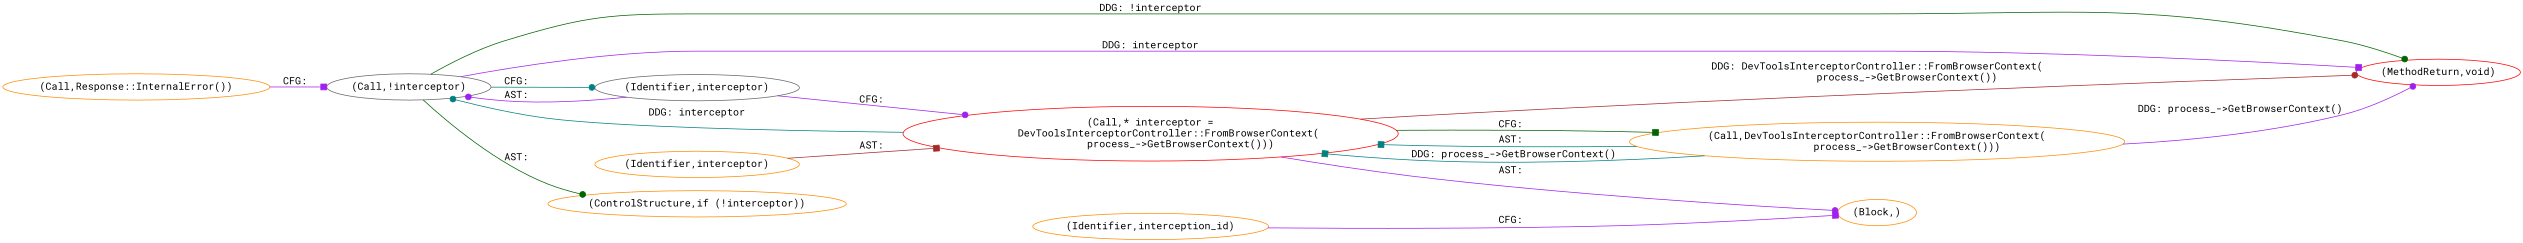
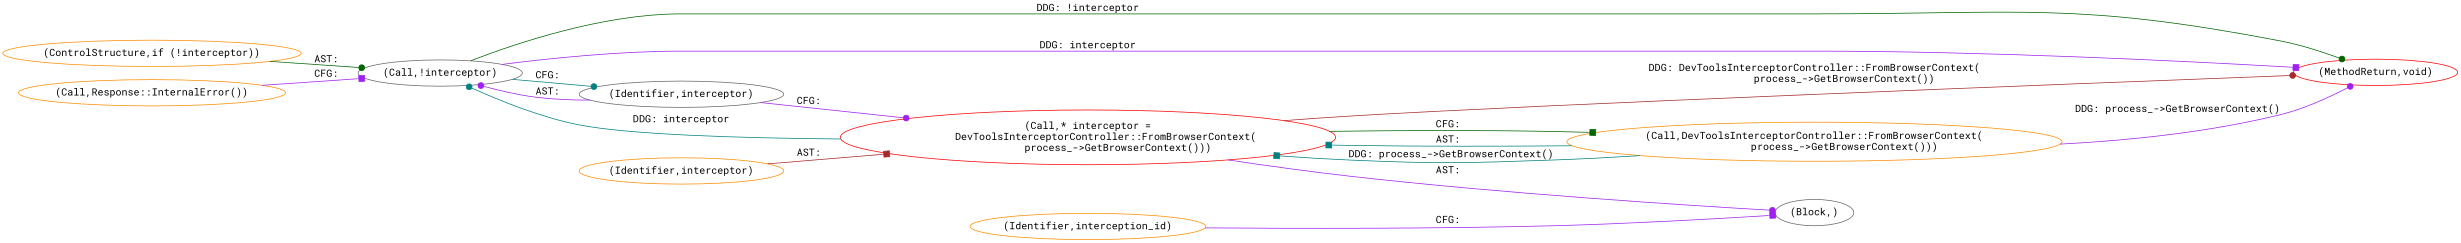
edge "(Call,!interceptor)" -> "(ControlStructure,if (!interceptor))": reversed
node "(Block,)": color darkorange -> gray40
